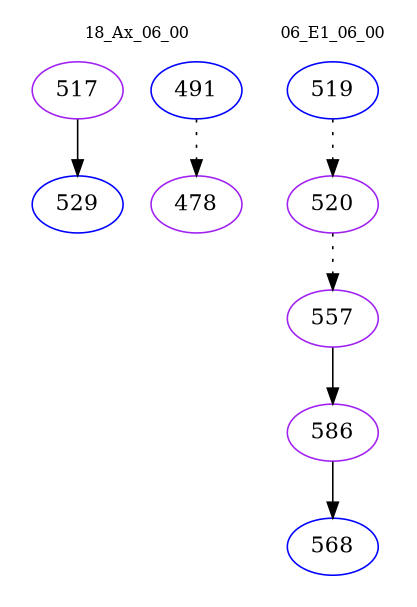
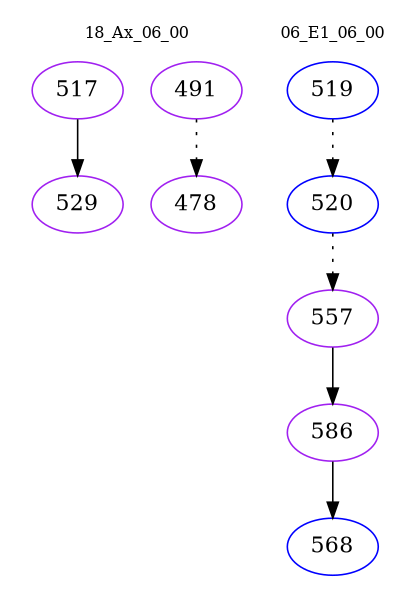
node "491": color blue -> purple
node "529": color blue -> purple
node "520": color purple -> blue
